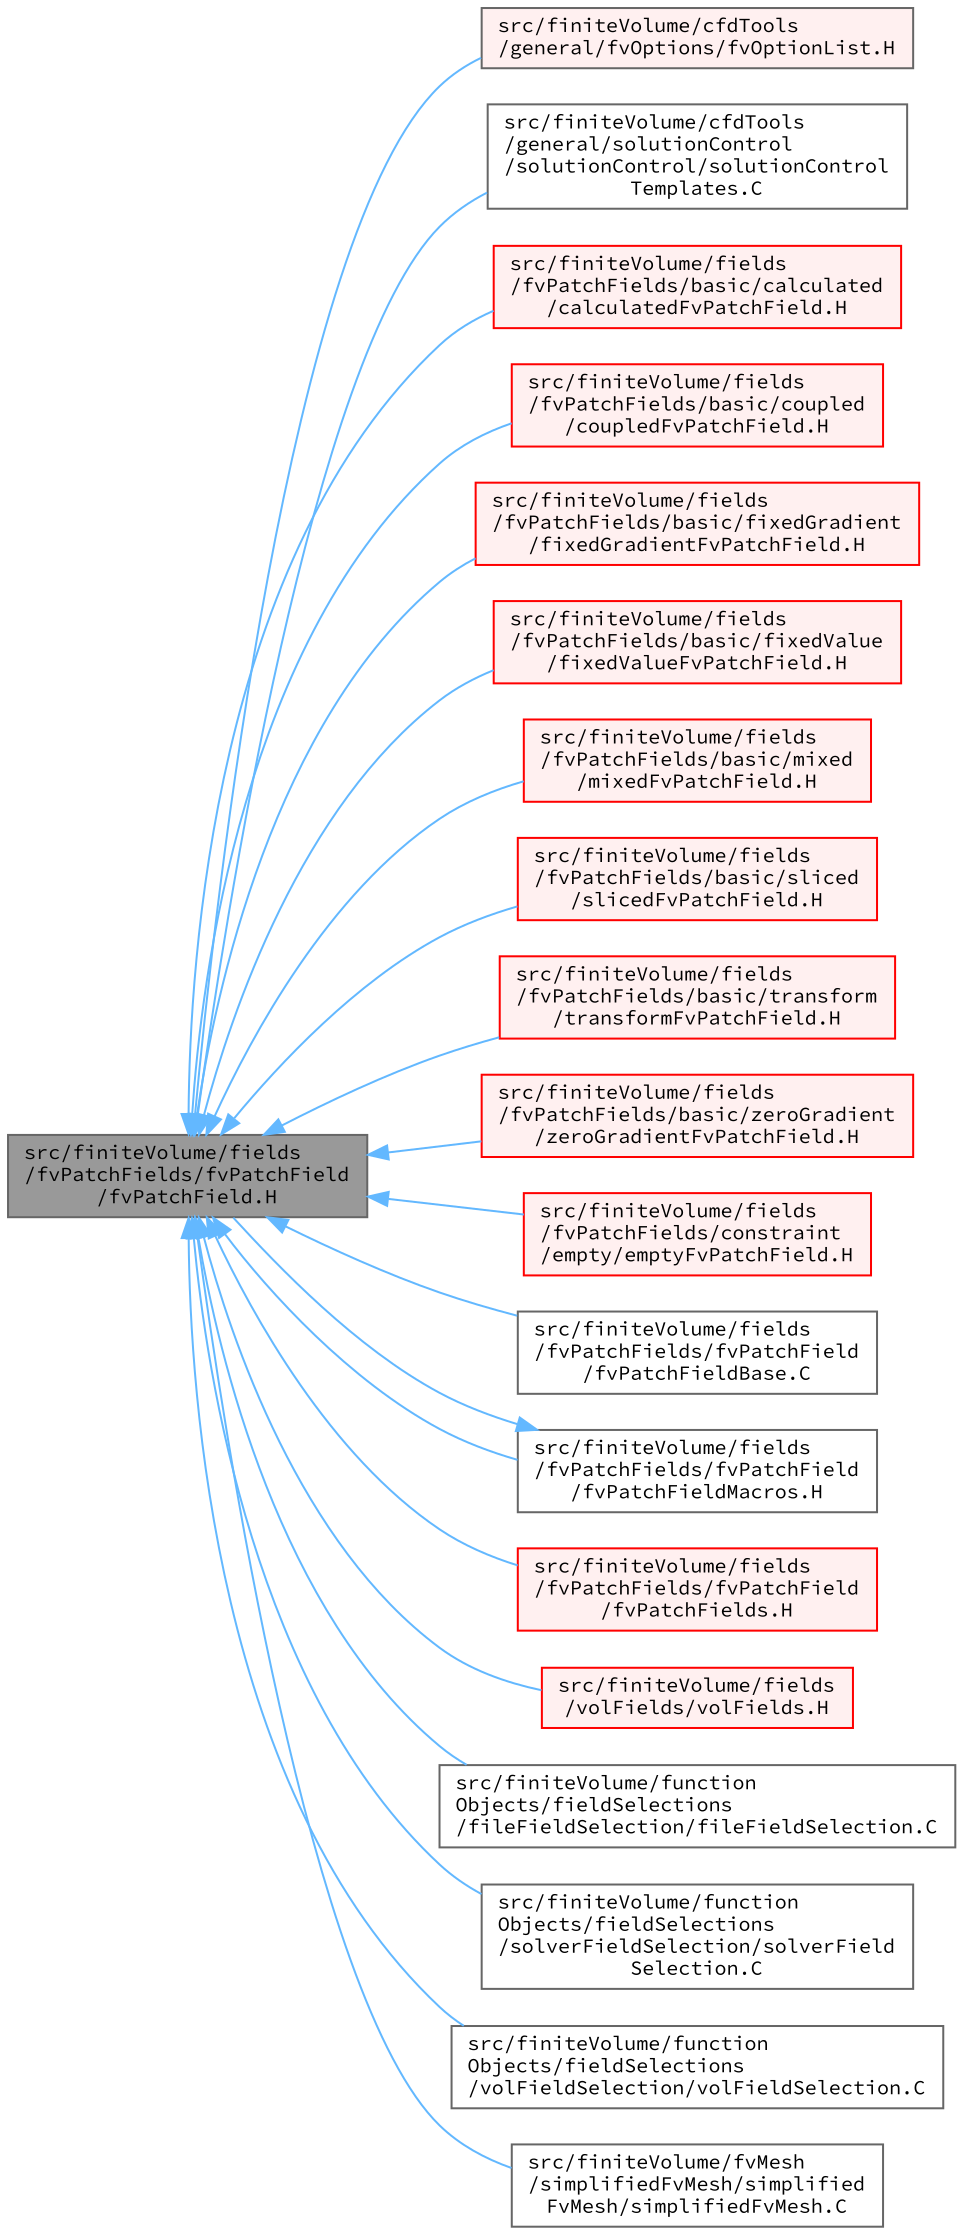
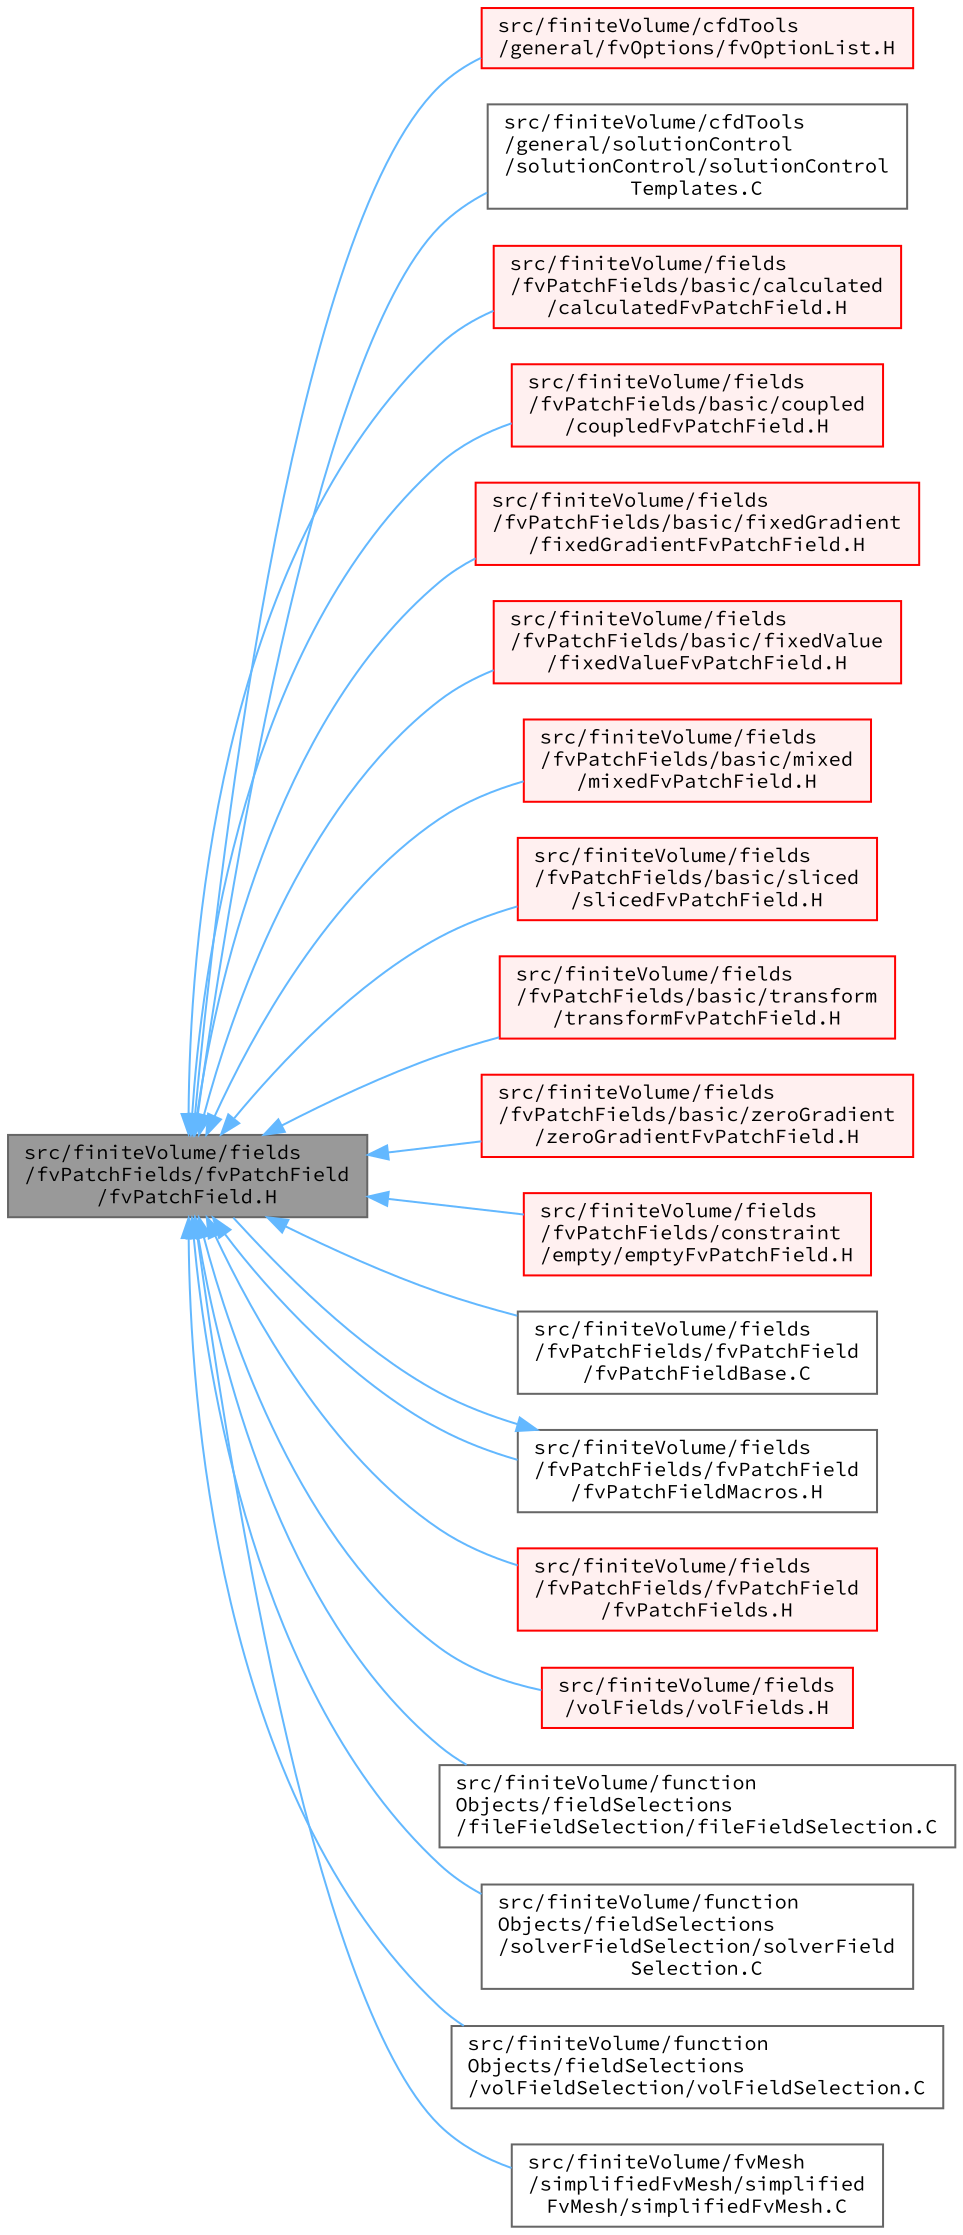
node "src/finiteVolume/cfdTools /general/fvOptions/fvOptionList.H": color grey40 -> red
